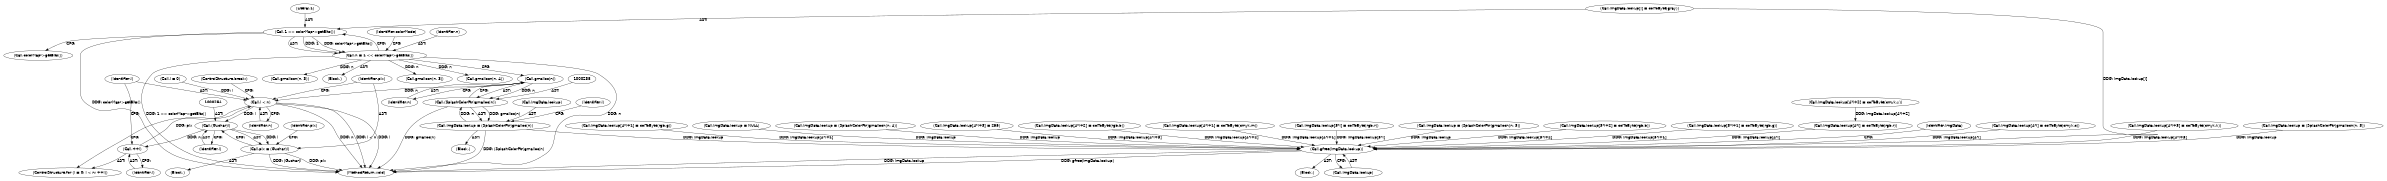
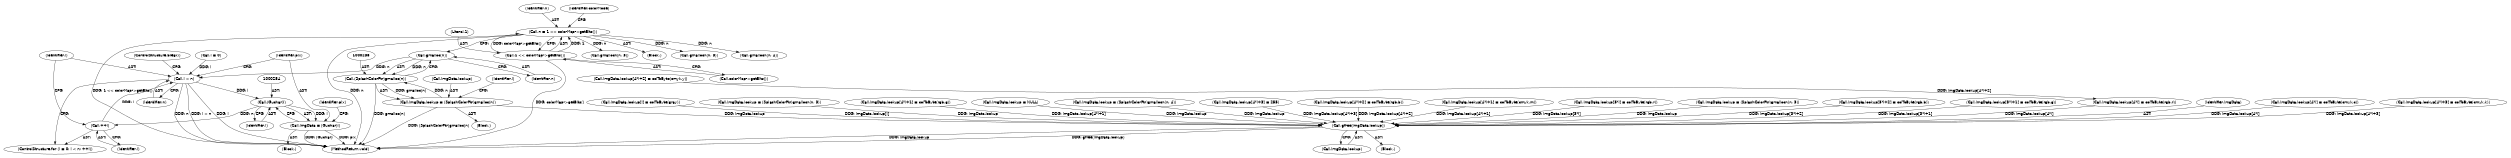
edge "(Call,imgData.lookup[i] = colToByte(gray))" -> "(Call,1 << colorMap->getBits())": now "(Call,colorMap->getBits())" -> "(Call,1 << colorMap->getBits())"
edge "(Call,++i)" -> "(Call,i < n)": label "DDG: pix" -> "DDG: i"
edge "(Identifier,imgData)" -> "(Call,gfree(imgData.lookup))": label "CFG: " -> "AST: "
node "(Call,pix = (Guchar)i)": label "(Call,pix = (Guchar)i)" -> "(Call,imgData = (Guchar)i)"
